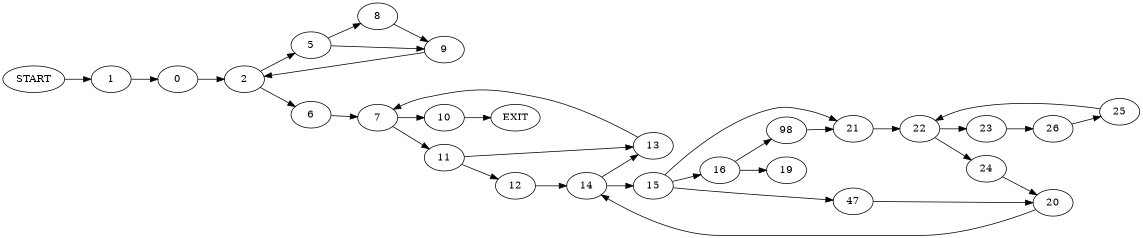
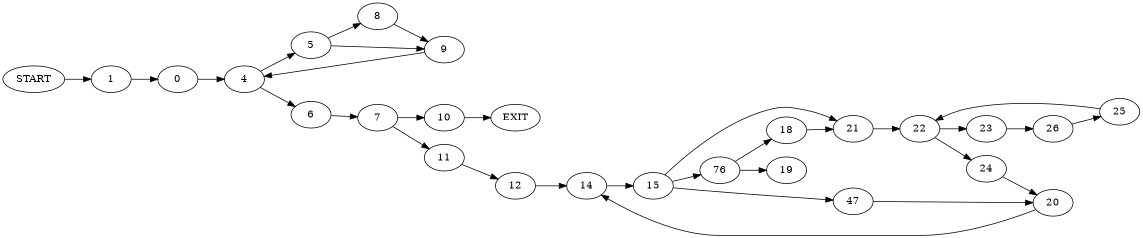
node "2": label "2" -> "4"
node "98": label "98" -> "18"
node "13": removed
node "16": label "16" -> "76"
